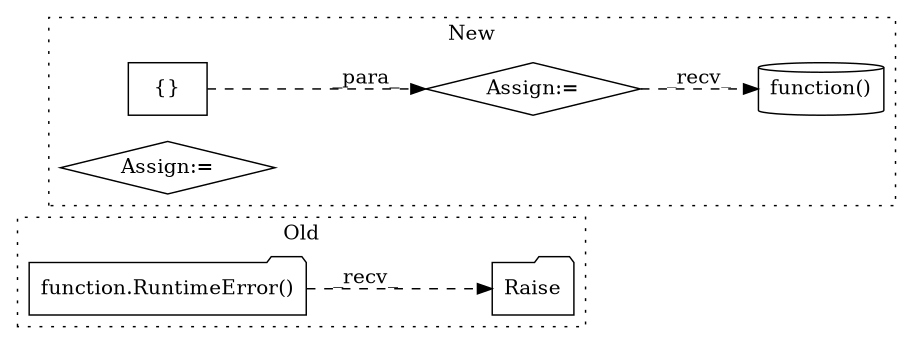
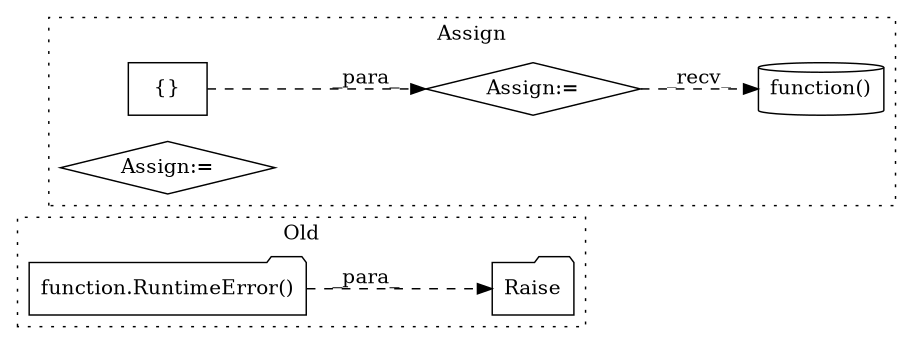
cluster "New": label "New" -> "Assign"
edge "function.RuntimeError()" -> "Raise": label "_recv_" -> "_para_"
